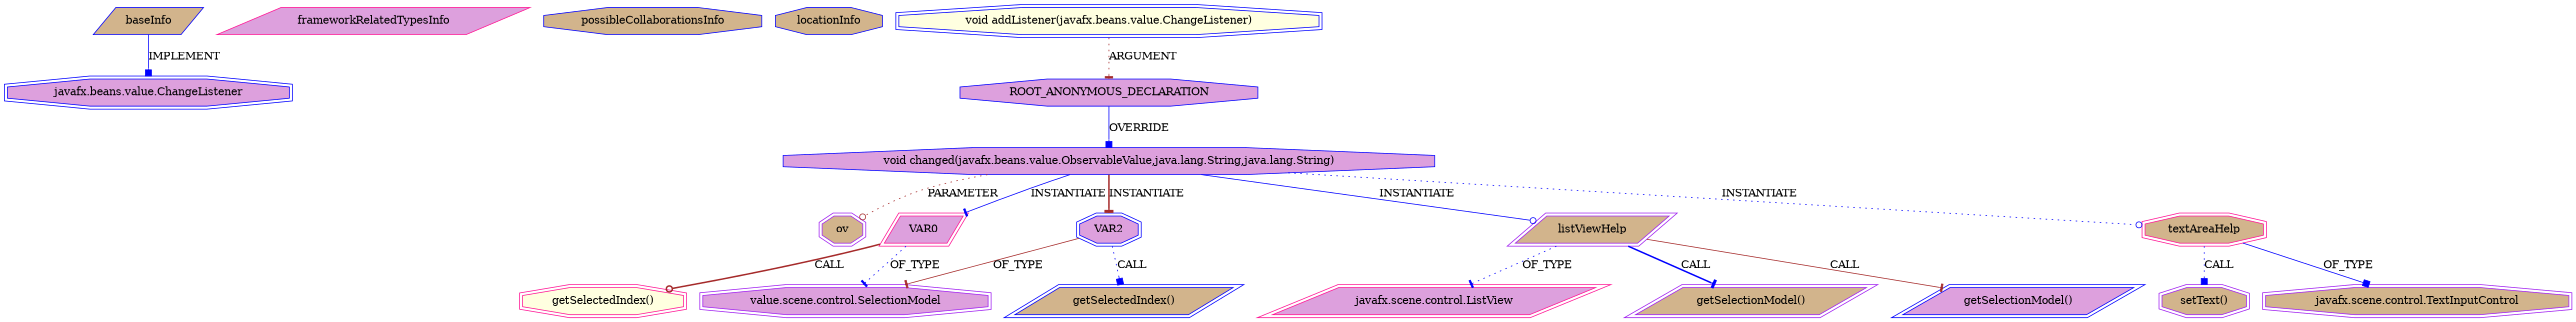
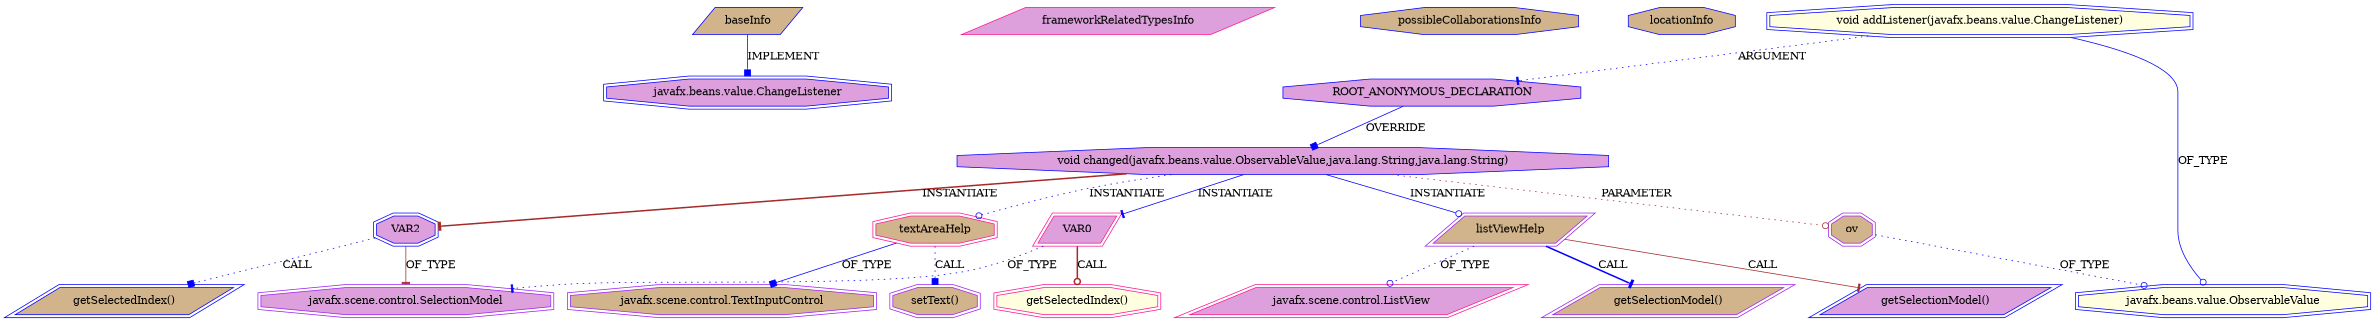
edge "void addListener(javafx.beans.value.ChangeListener)" -> "ROOT_ANONYMOUS_DECLARATION": color brown -> blue
edge "listViewHelp" -> "javafx.scene.control.ListView": arrowhead tee -> odot
node "value.scene.control.SelectionModel": label "value.scene.control.SelectionModel" -> "javafx.scene.control.SelectionModel"
node "javafx.beans.value.ObservableValue": added
